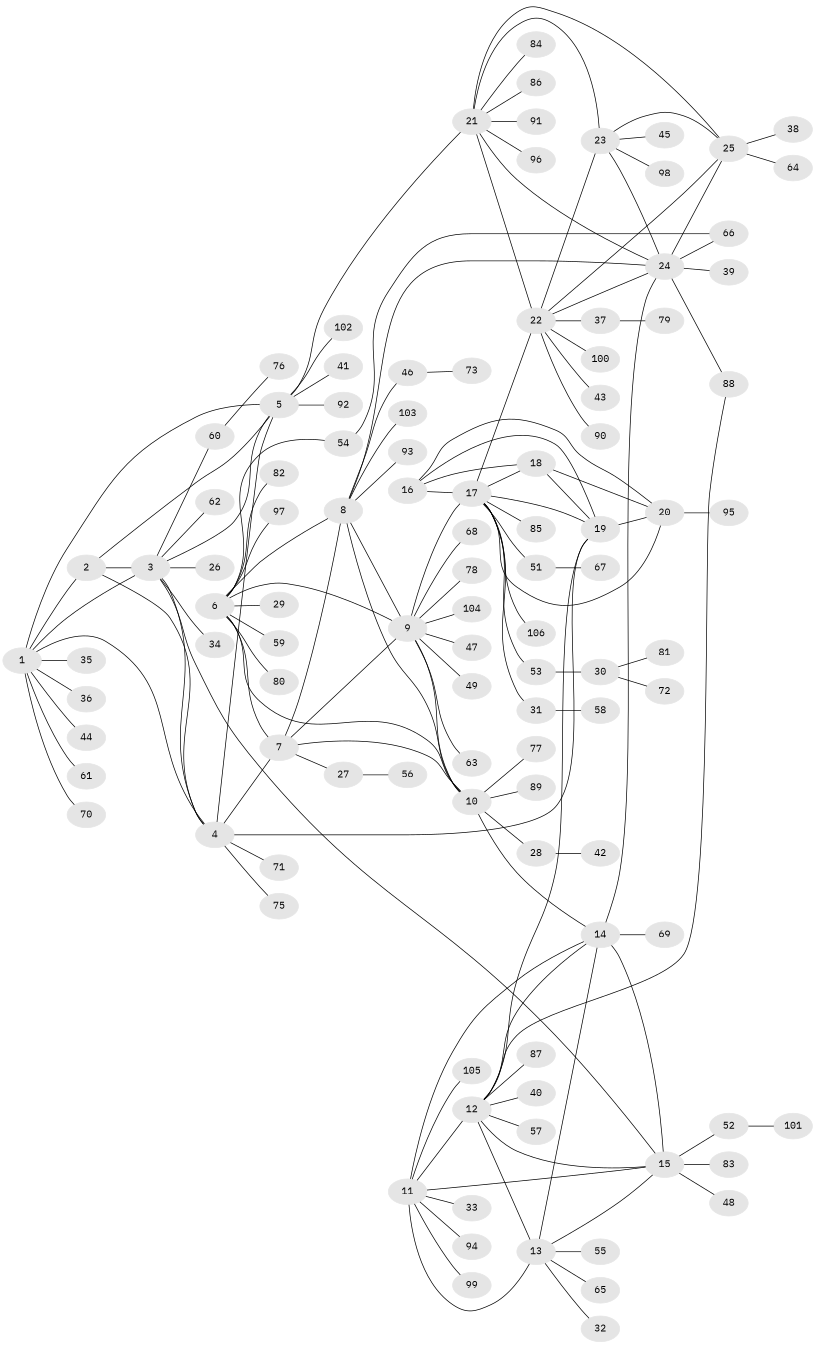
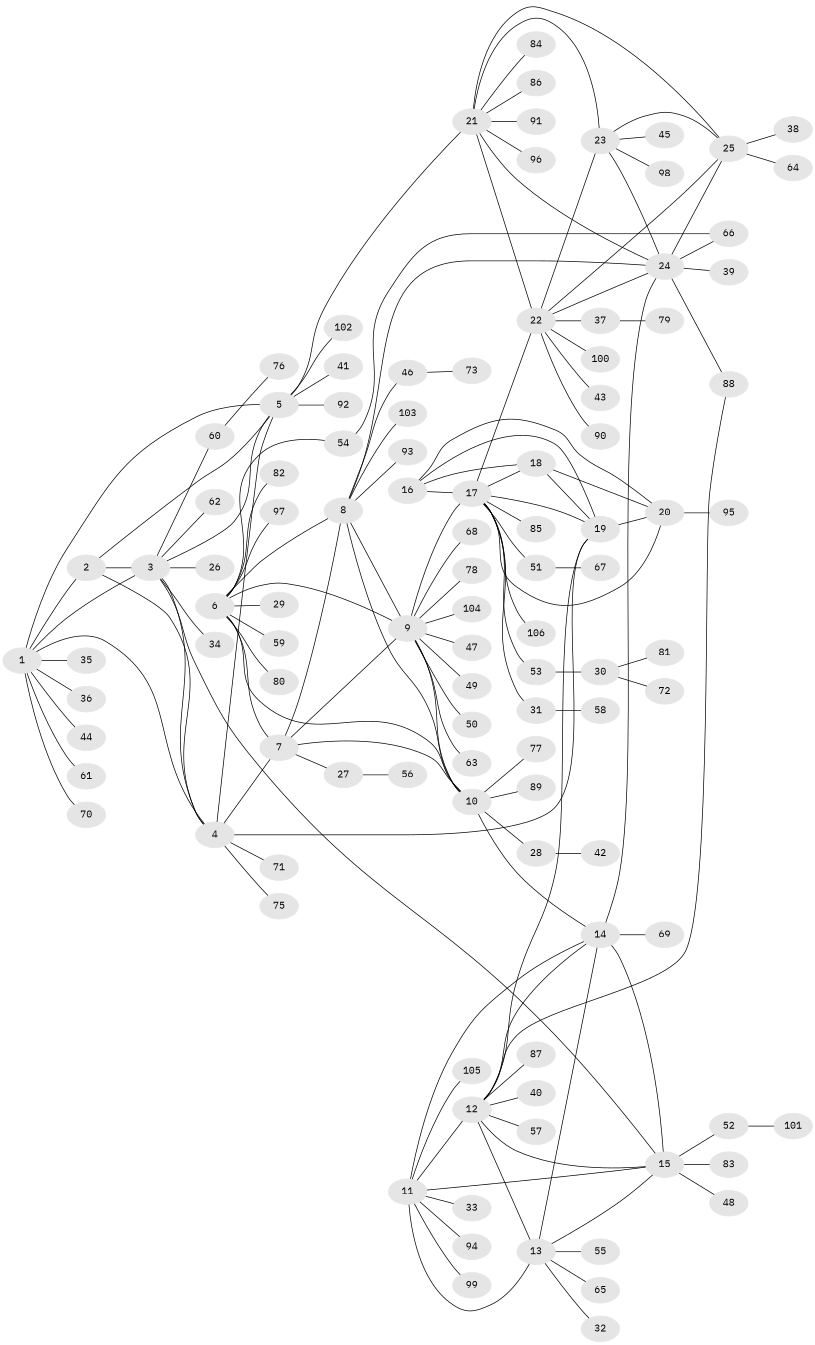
node "50": added
